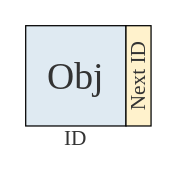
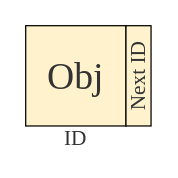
node "Obj": fillcolor #dfeaf2 -> #fff2cc
